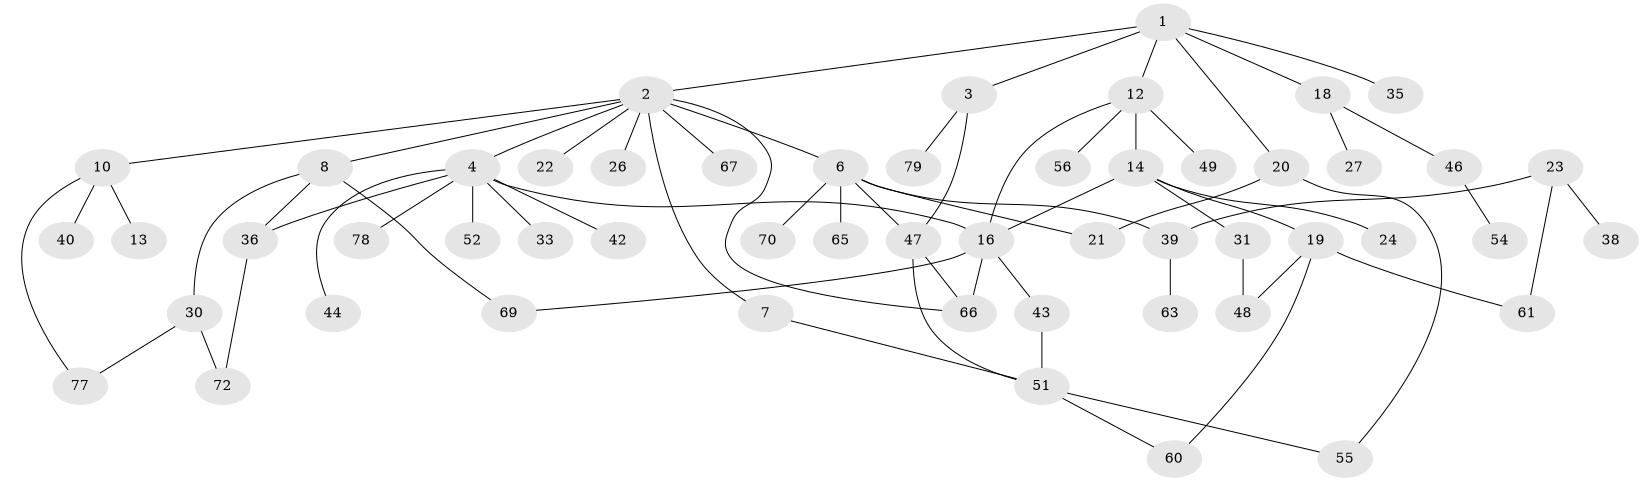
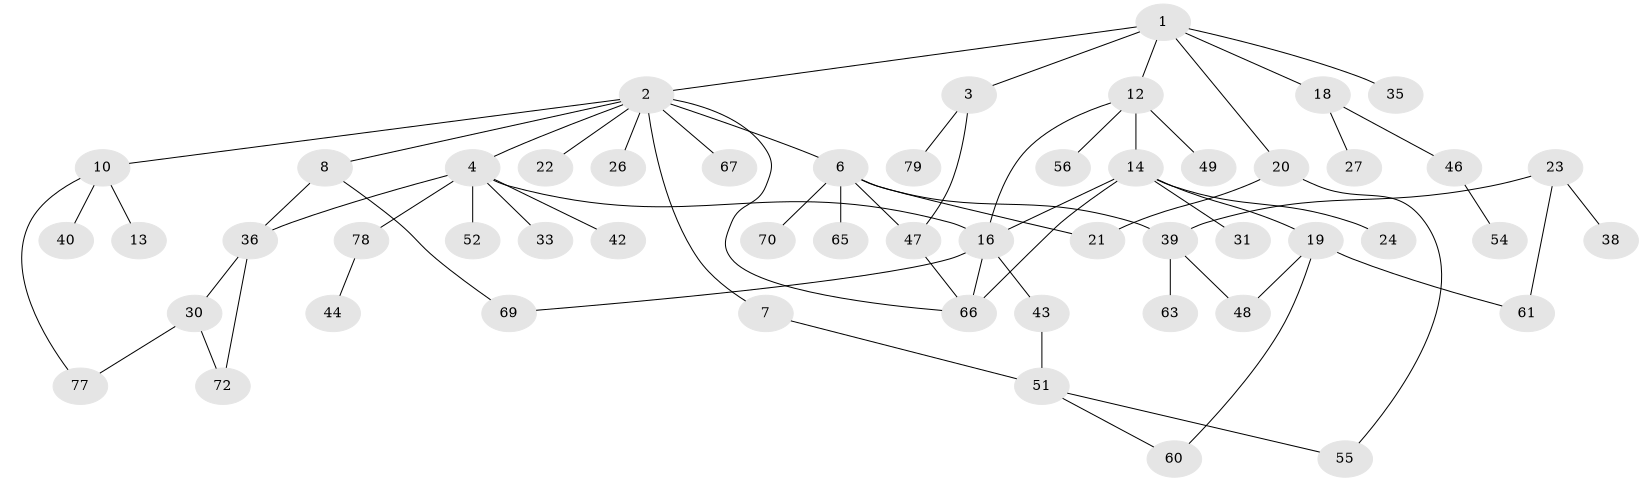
edge "8" -- "30": now "36" -- "30"
edge "4" -- "44": now "78" -- "44"
edge "14" -- "66": added
edge "31" -- "48": now "39" -- "48"
edge "47" -- "51": removed
